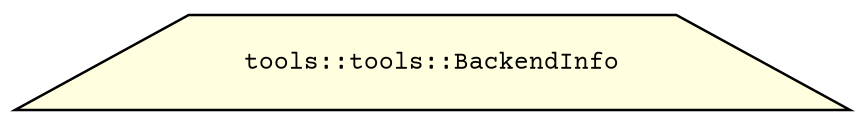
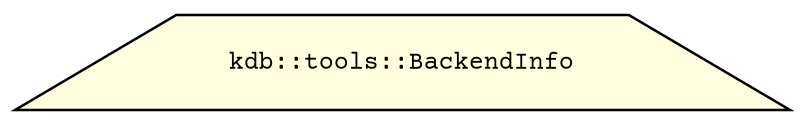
node "tools::tools::BackendInfo": label "tools::tools::BackendInfo" -> "kdb::tools::BackendInfo"
